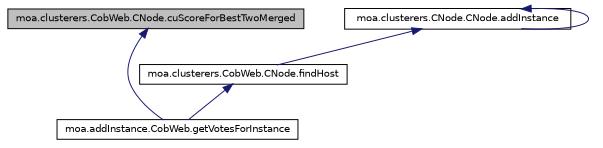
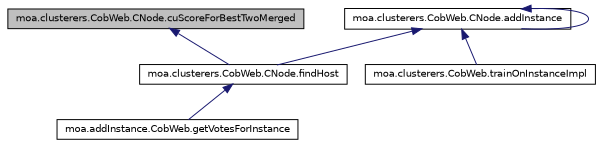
node "moa.clusterers.CNode.CNode.addInstance": label "moa.clusterers.CNode.CNode.addInstance" -> "moa.clusterers.CobWeb.CNode.addInstance"
node "moa.clusterers.CobWeb.trainOnInstanceImpl": added
edge "moa.addInstance.CobWeb.getVotesForInstance" -> "moa.clusterers.CobWeb.CNode.cuScoreForBestTwoMerged": now "moa.clusterers.CobWeb.CNode.findHost" -> "moa.clusterers.CobWeb.CNode.cuScoreForBestTwoMerged"
